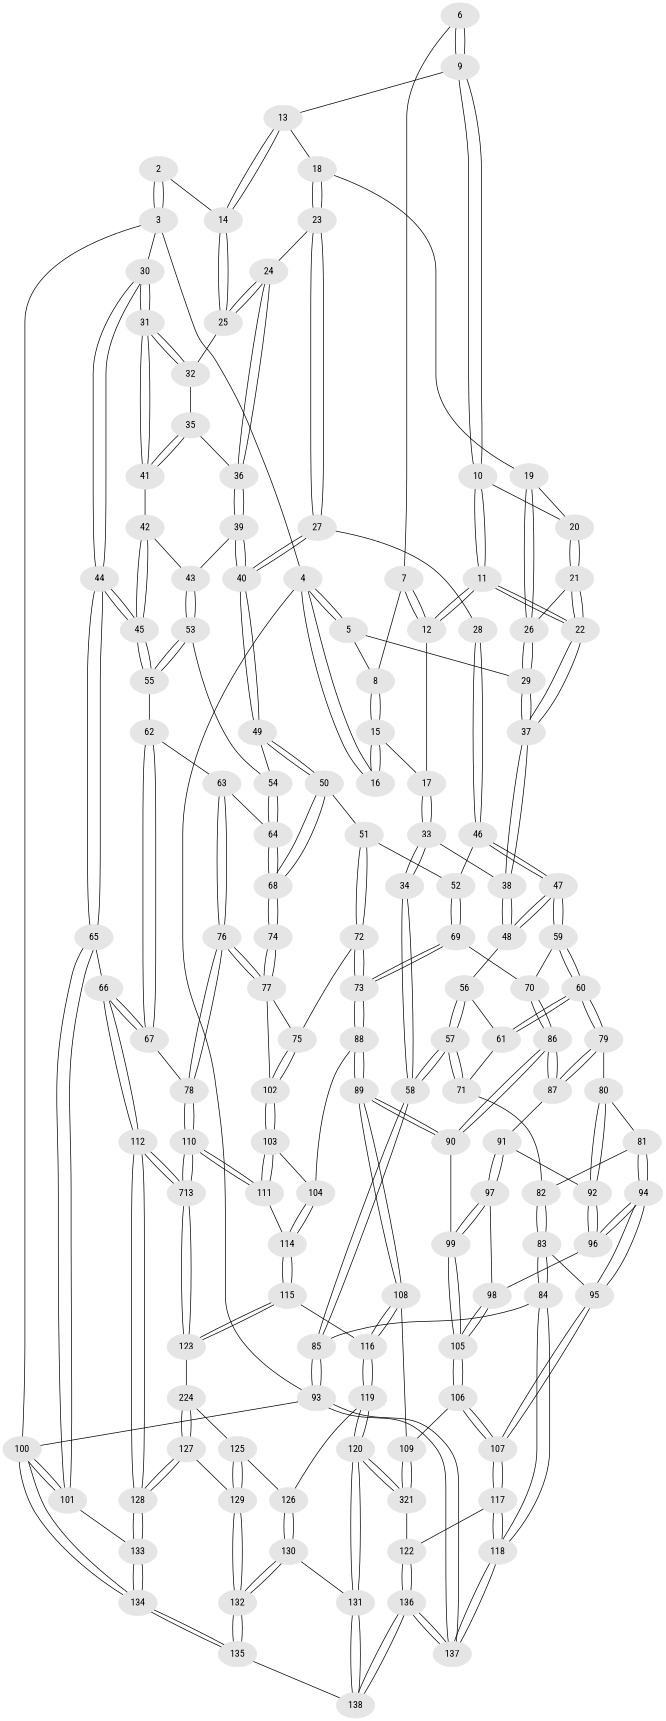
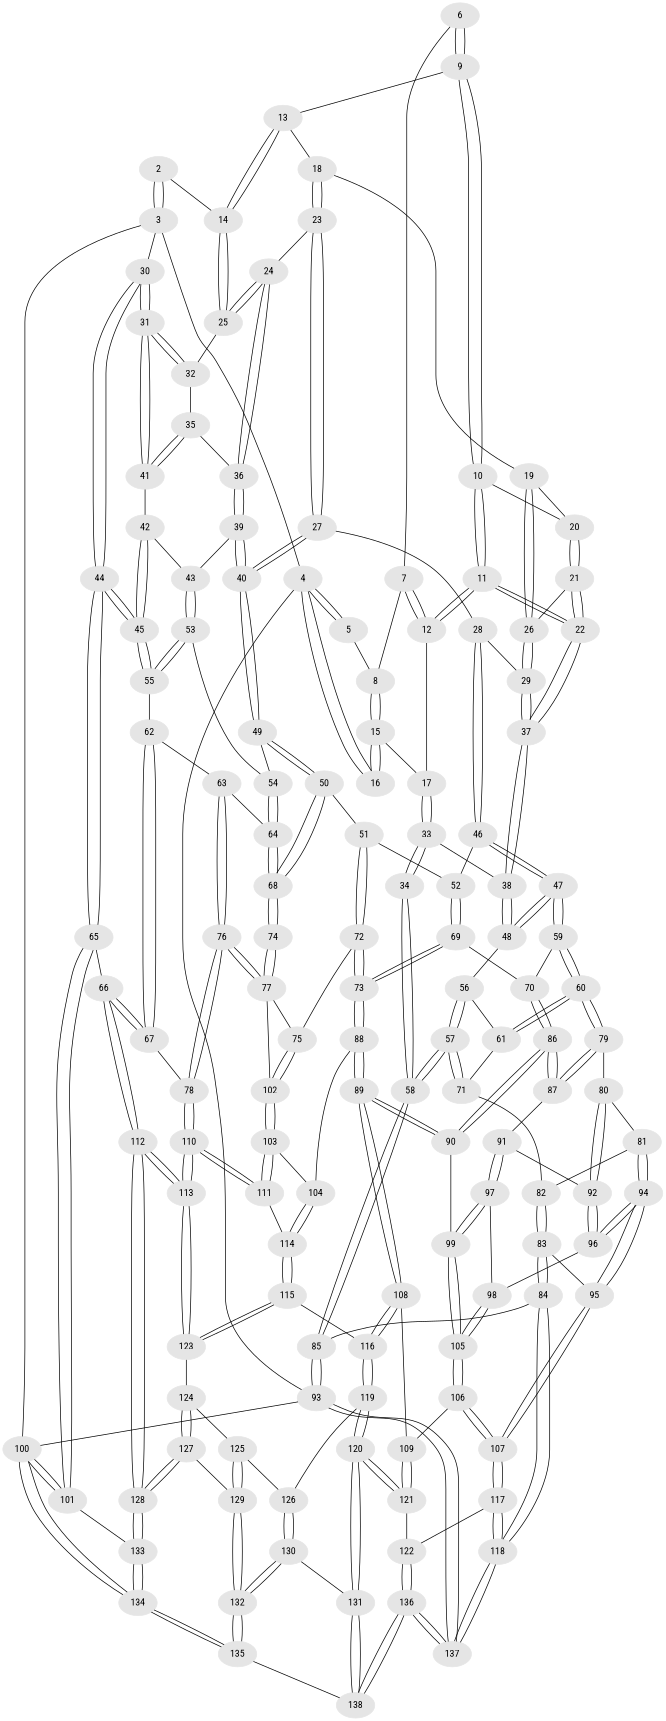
edge "5" -- "29": now "28" -- "29"
node "713": label "713" -> "113"
node "224": label "224" -> "124"
node "321": label "321" -> "121"
